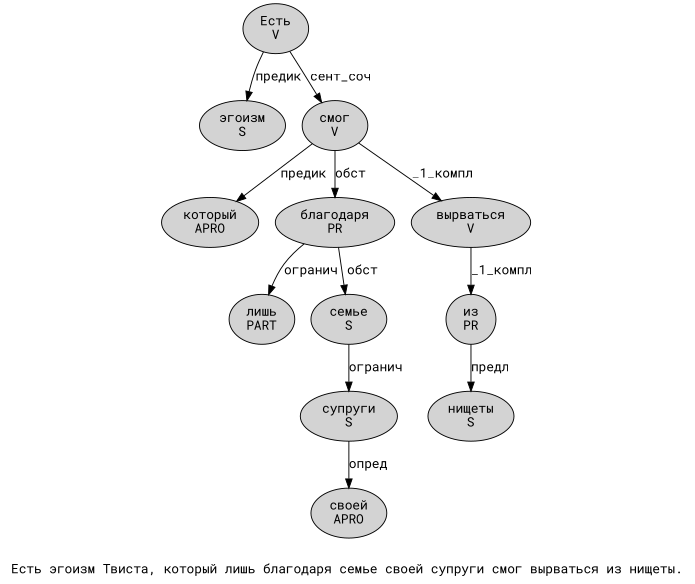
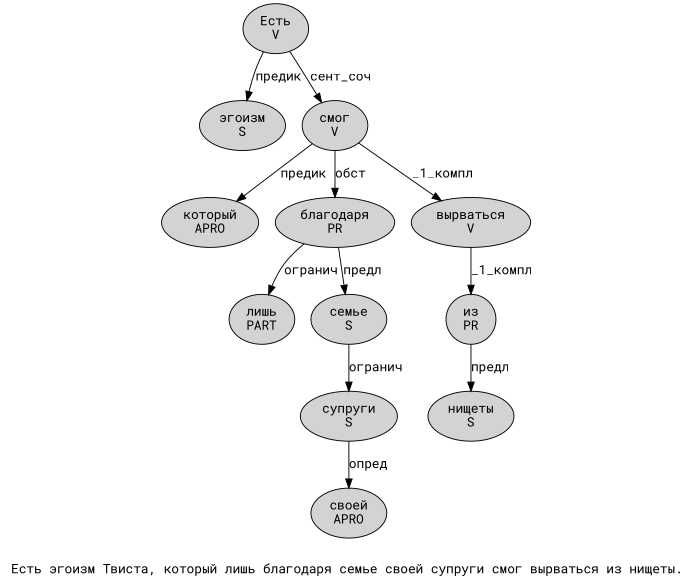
edge "благодаря PR" -> "семье S": label "обст" -> "предл"
